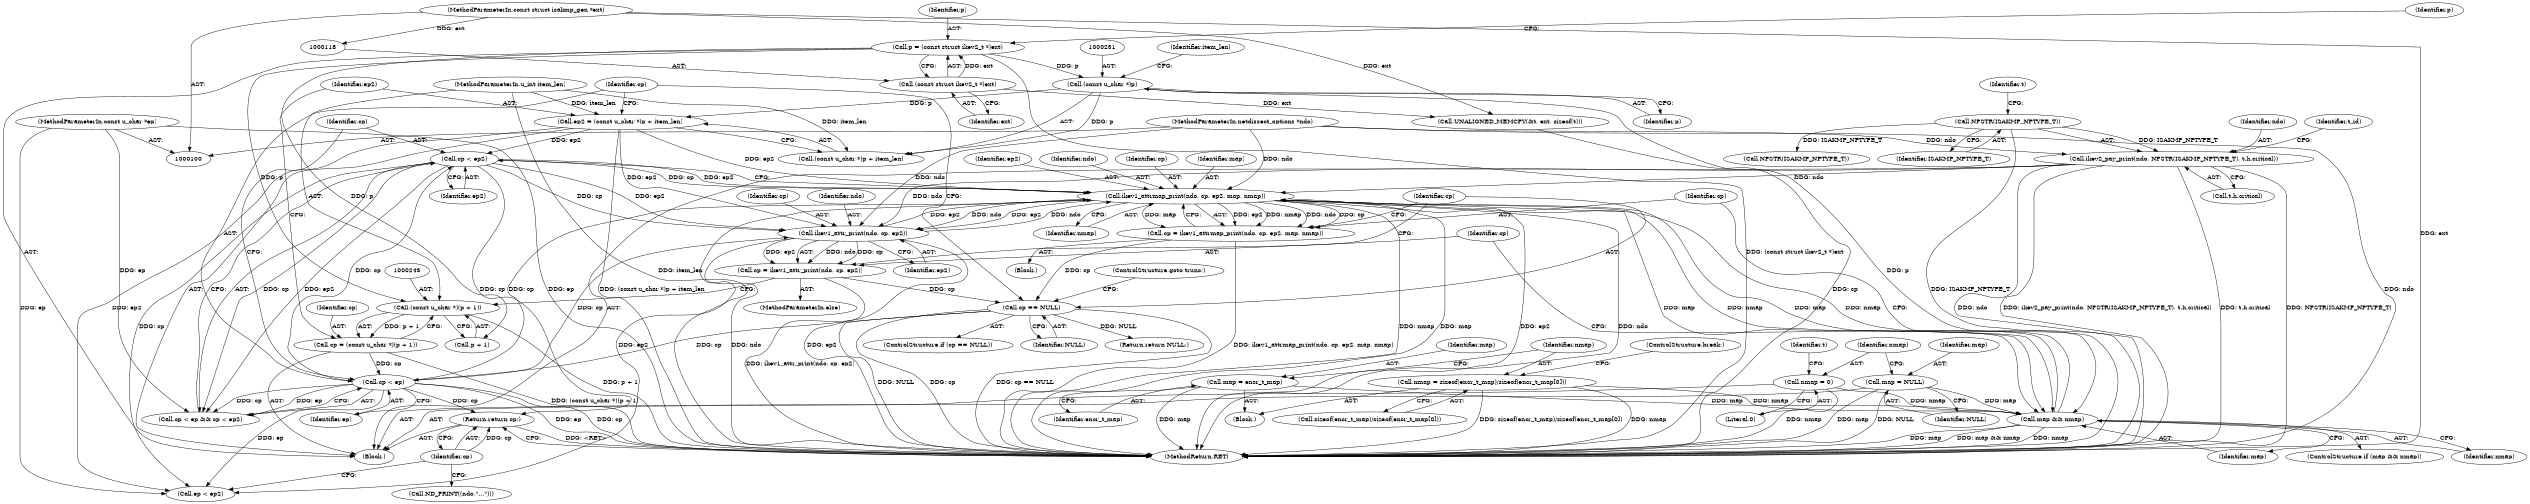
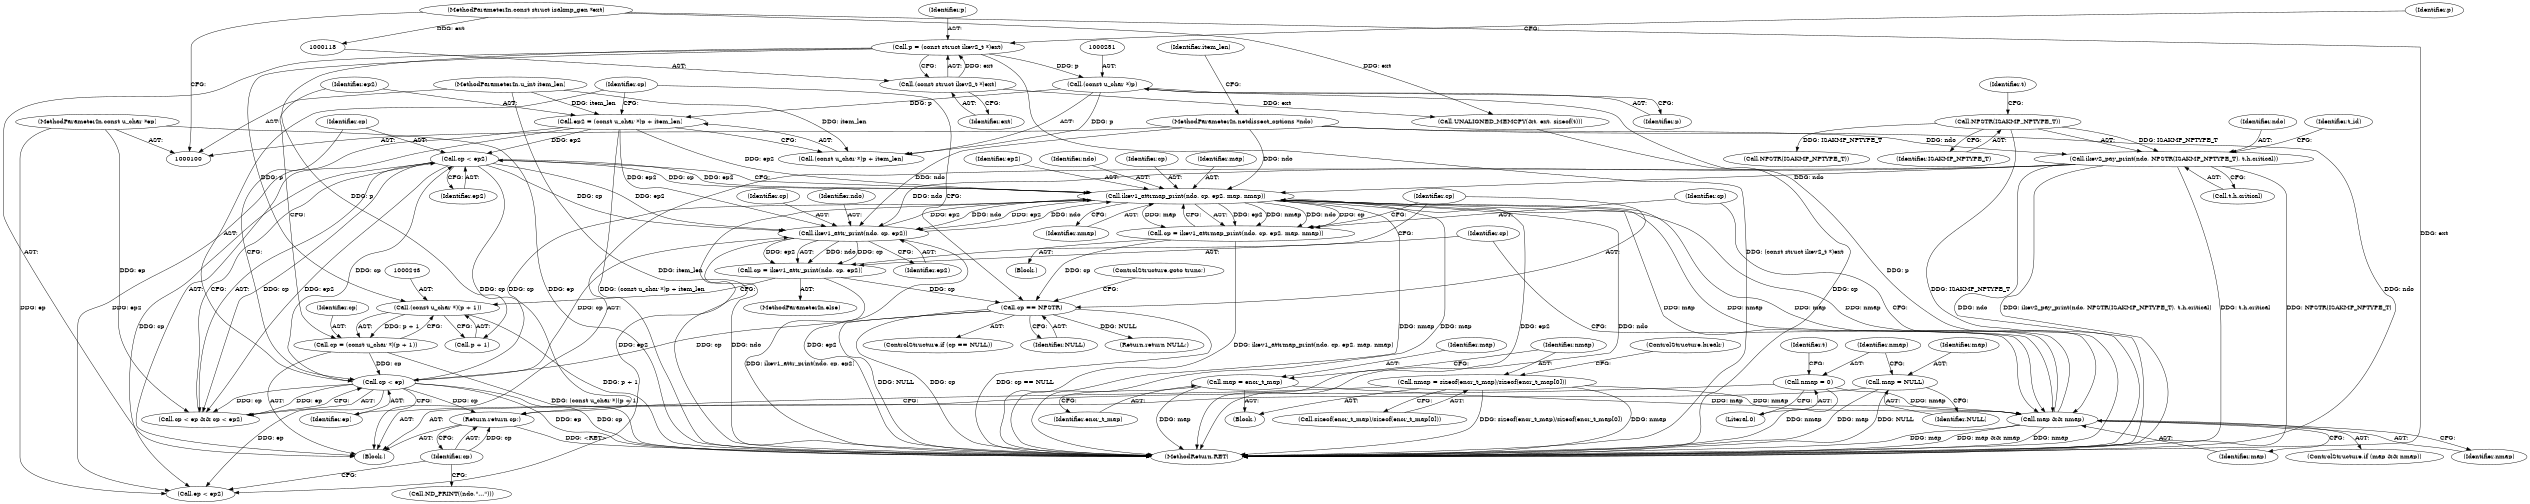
edge "(Identifier,item_len)" -> "(Call,(const u_char *)p)": now "(Identifier,item_len)" -> "(MethodParameterIn,netdissect_options *ndo)"
edge "(MethodParameterIn,const struct isakmp_gen *ext)" -> "1000100": label "AST: " -> "CFG: "
edge "(MethodParameterIn,u_int item_len)" -> "(Call,(const u_char *)(p + 1))": now "(MethodParameterIn,u_int item_len)" -> "1000100"
node "(Call,cp == NULL)": label "(Call,cp == NULL)" -> "(Call,cp == NPSTR)"
edge "(Call,map = NULL)" -> "(Call,map && nmap)": removed, label "DDG: map"
edge "(MethodReturn,RET)" -> "(Return,return cp;)": now "(Call,nmap = sizeof(encr_t_map)/sizeof(encr_t_map[0]))" -> "(Return,return cp;)"
